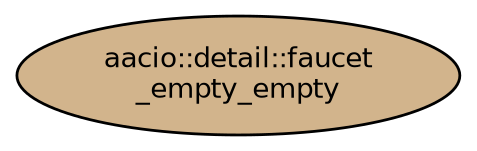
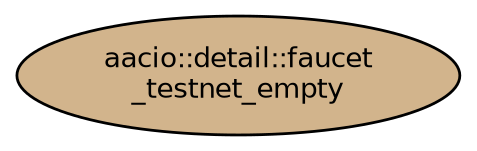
node "aacio::detail::faucet _empty_empty": label "aacio::detail::faucet _empty_empty" -> "aacio::detail::faucet _testnet_empty"
